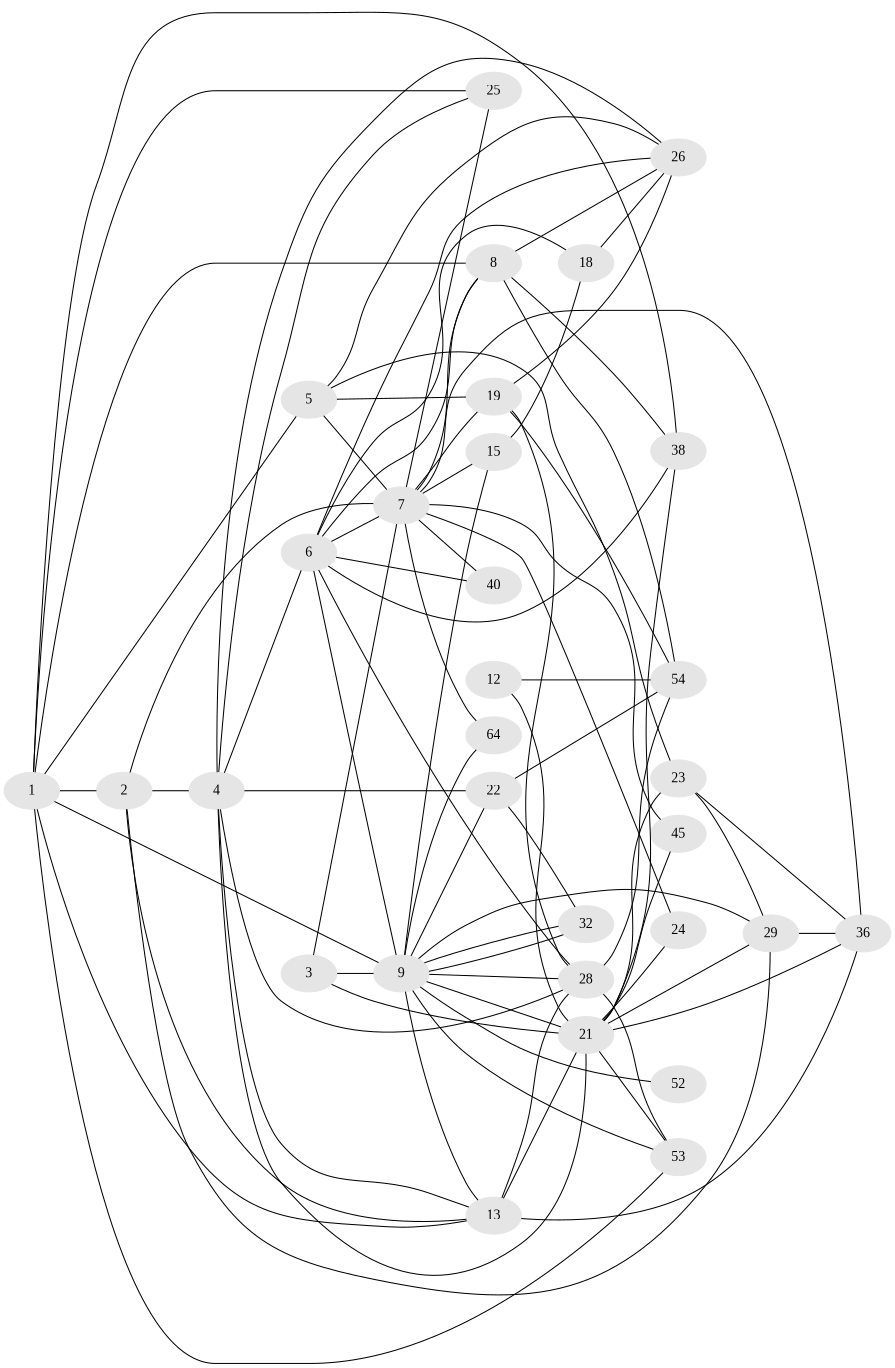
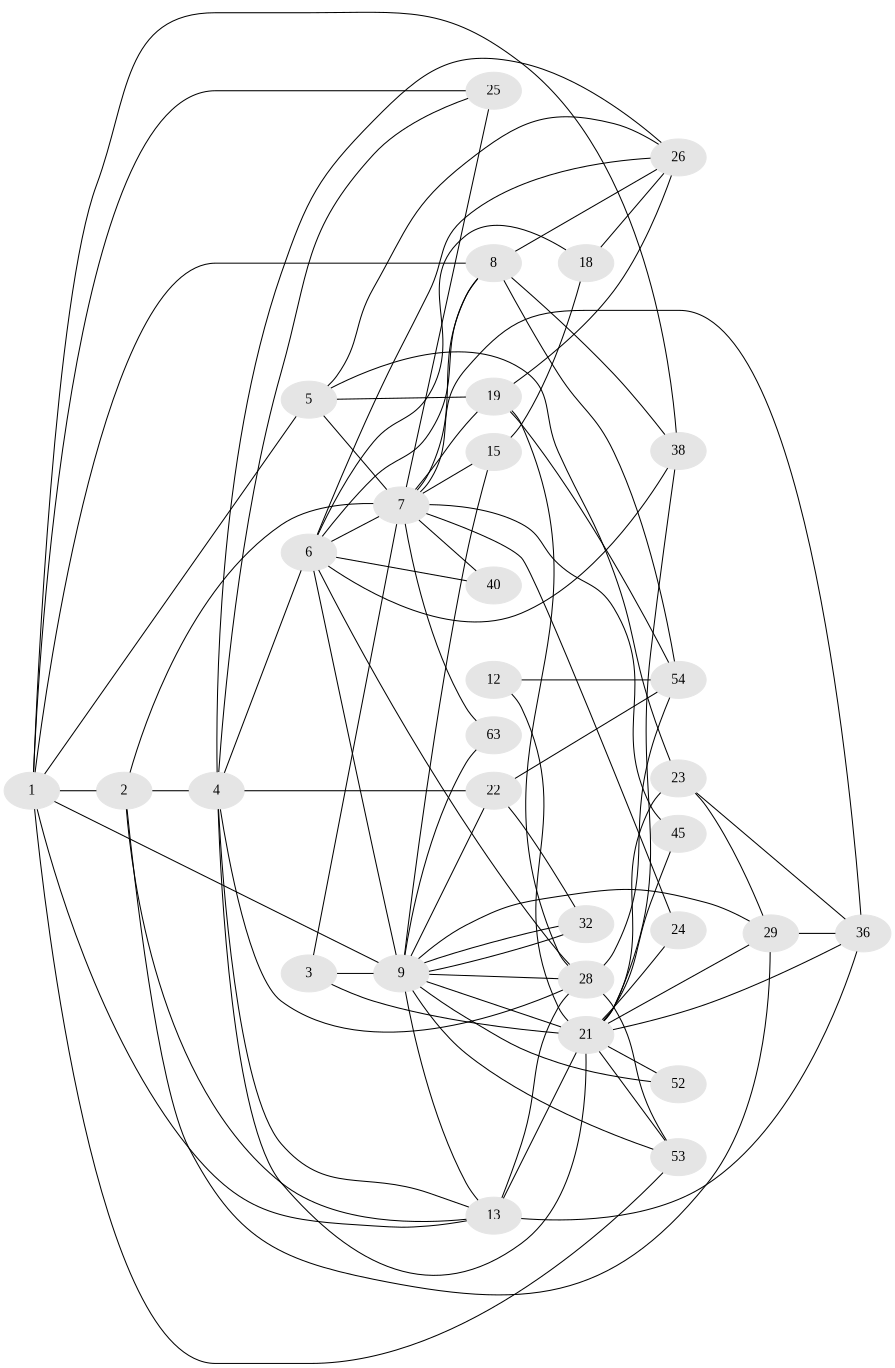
node "64": label "64" -> "63"
edge "21" -- "52": added
